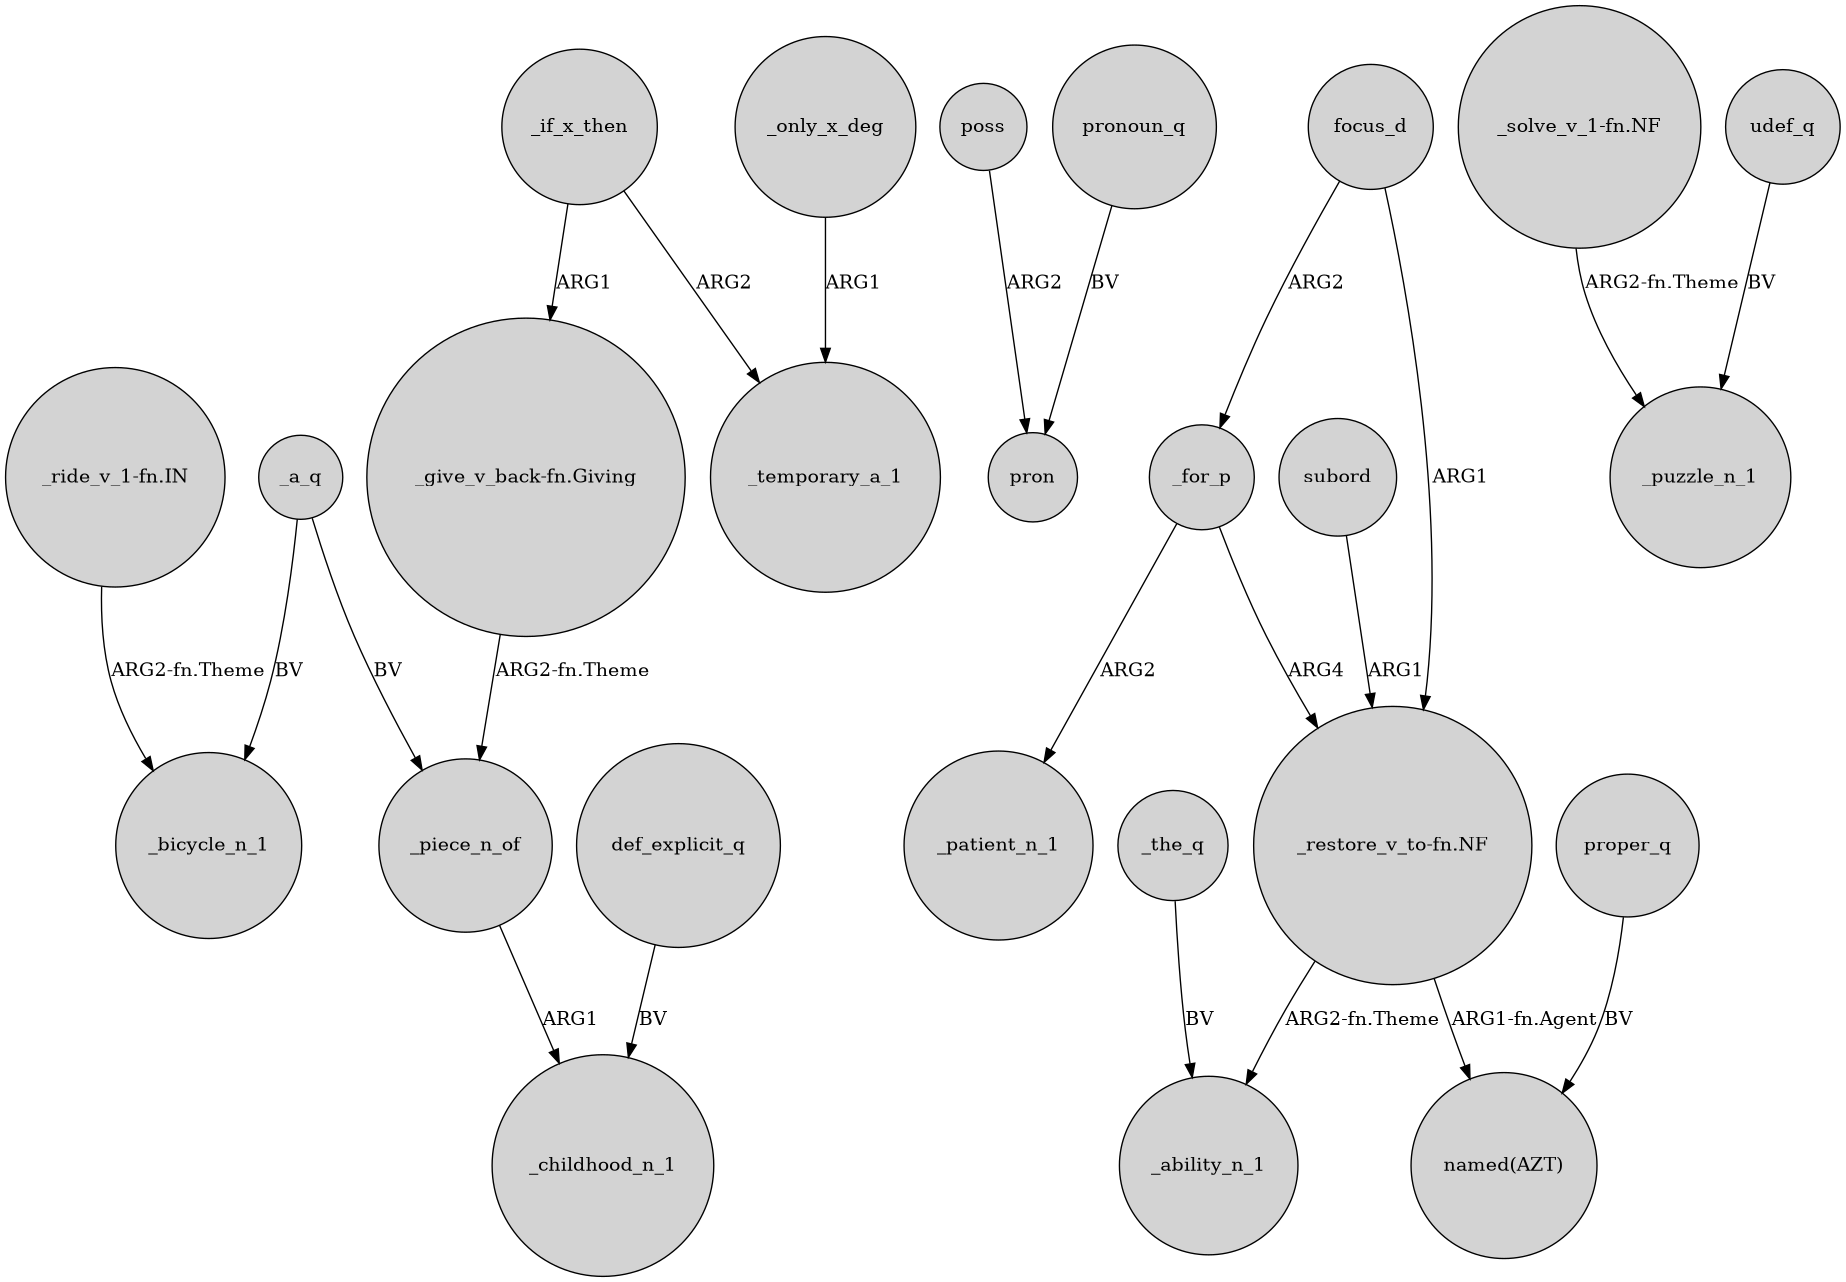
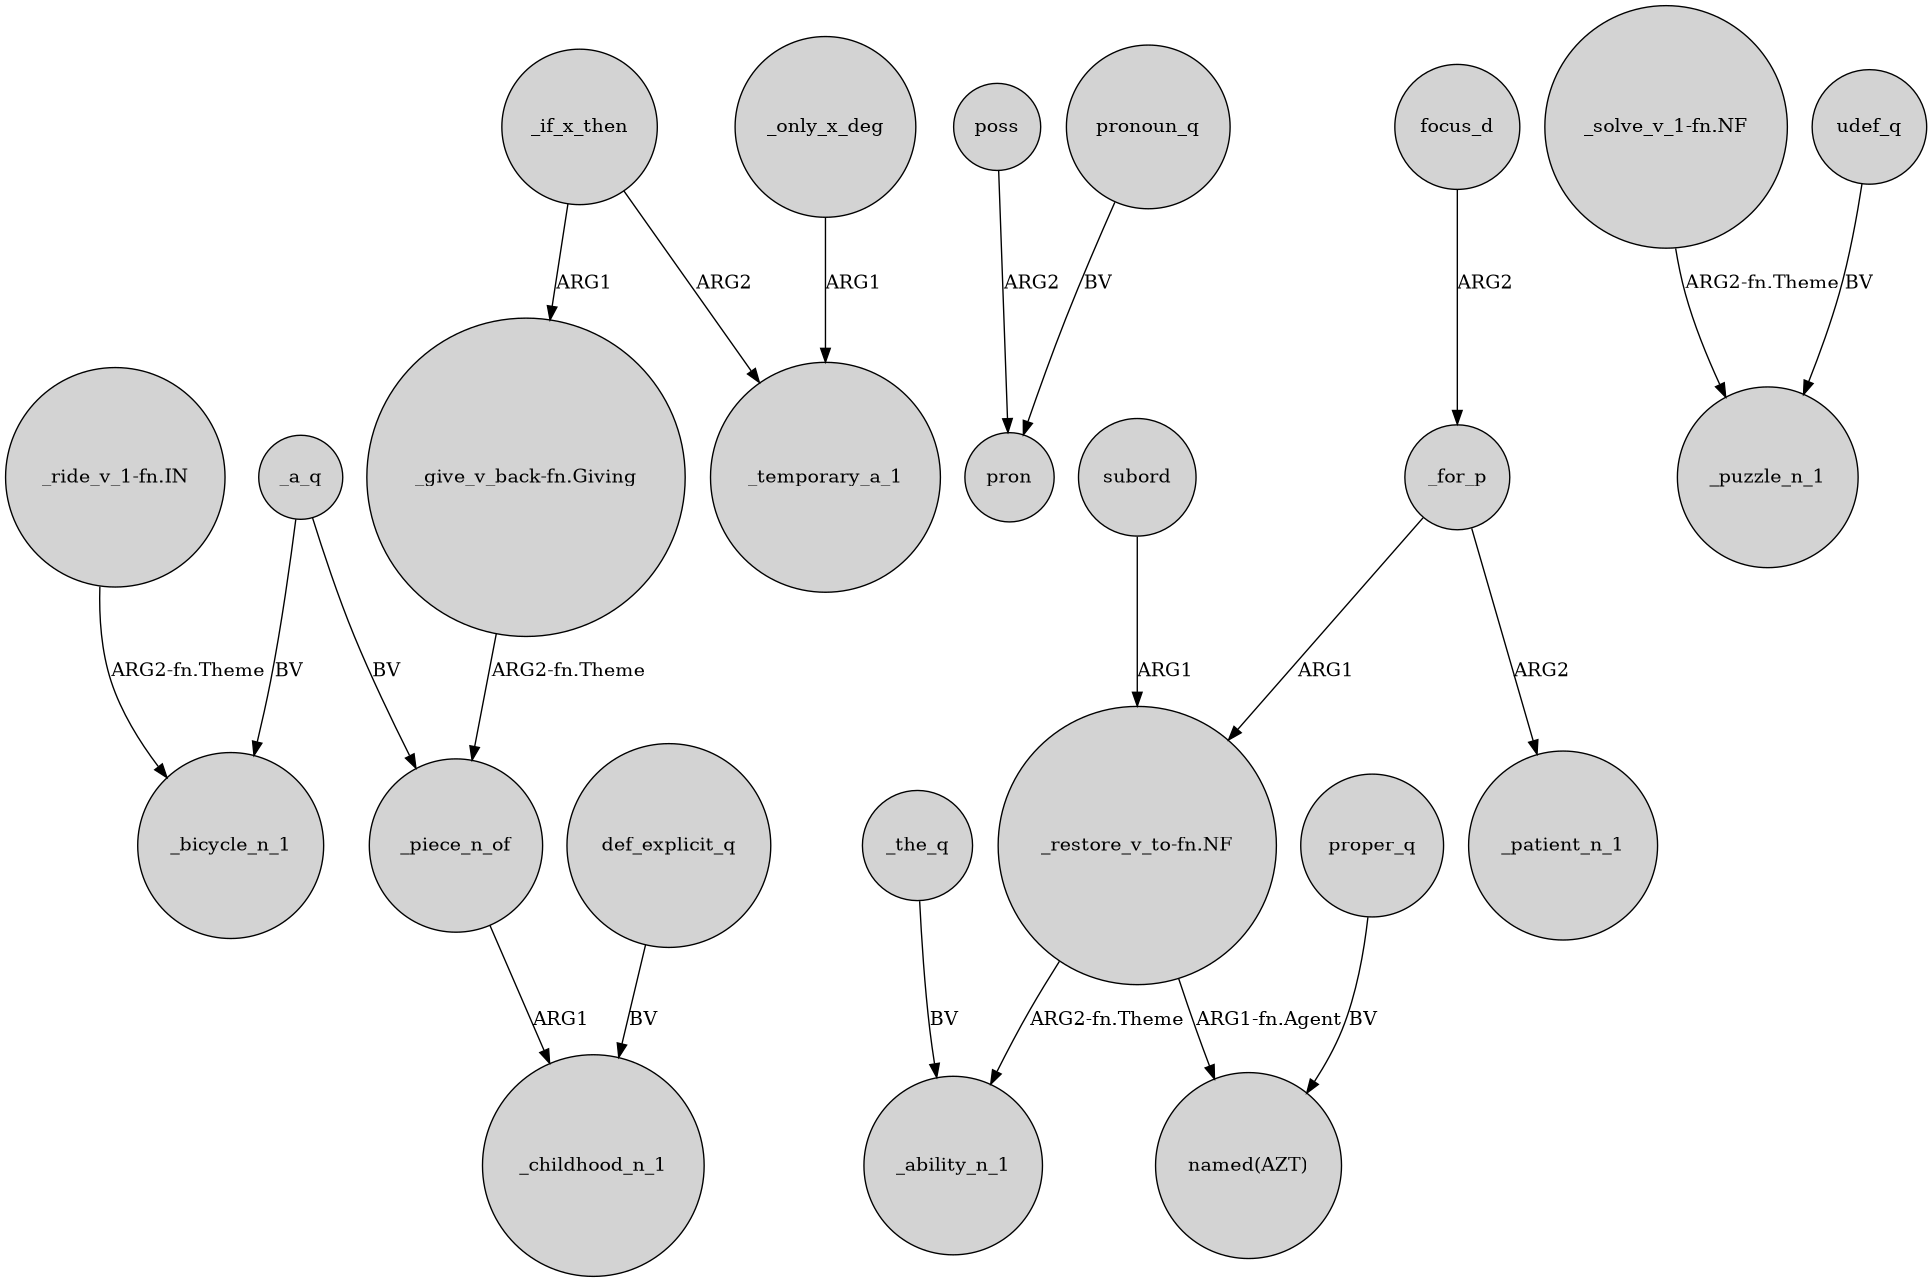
edge "focus_d" -> "_restore_v_to-fn.NF": removed, label "ARG1"
edge "_for_p" -> "_restore_v_to-fn.NF": label "ARG4" -> "ARG1"
